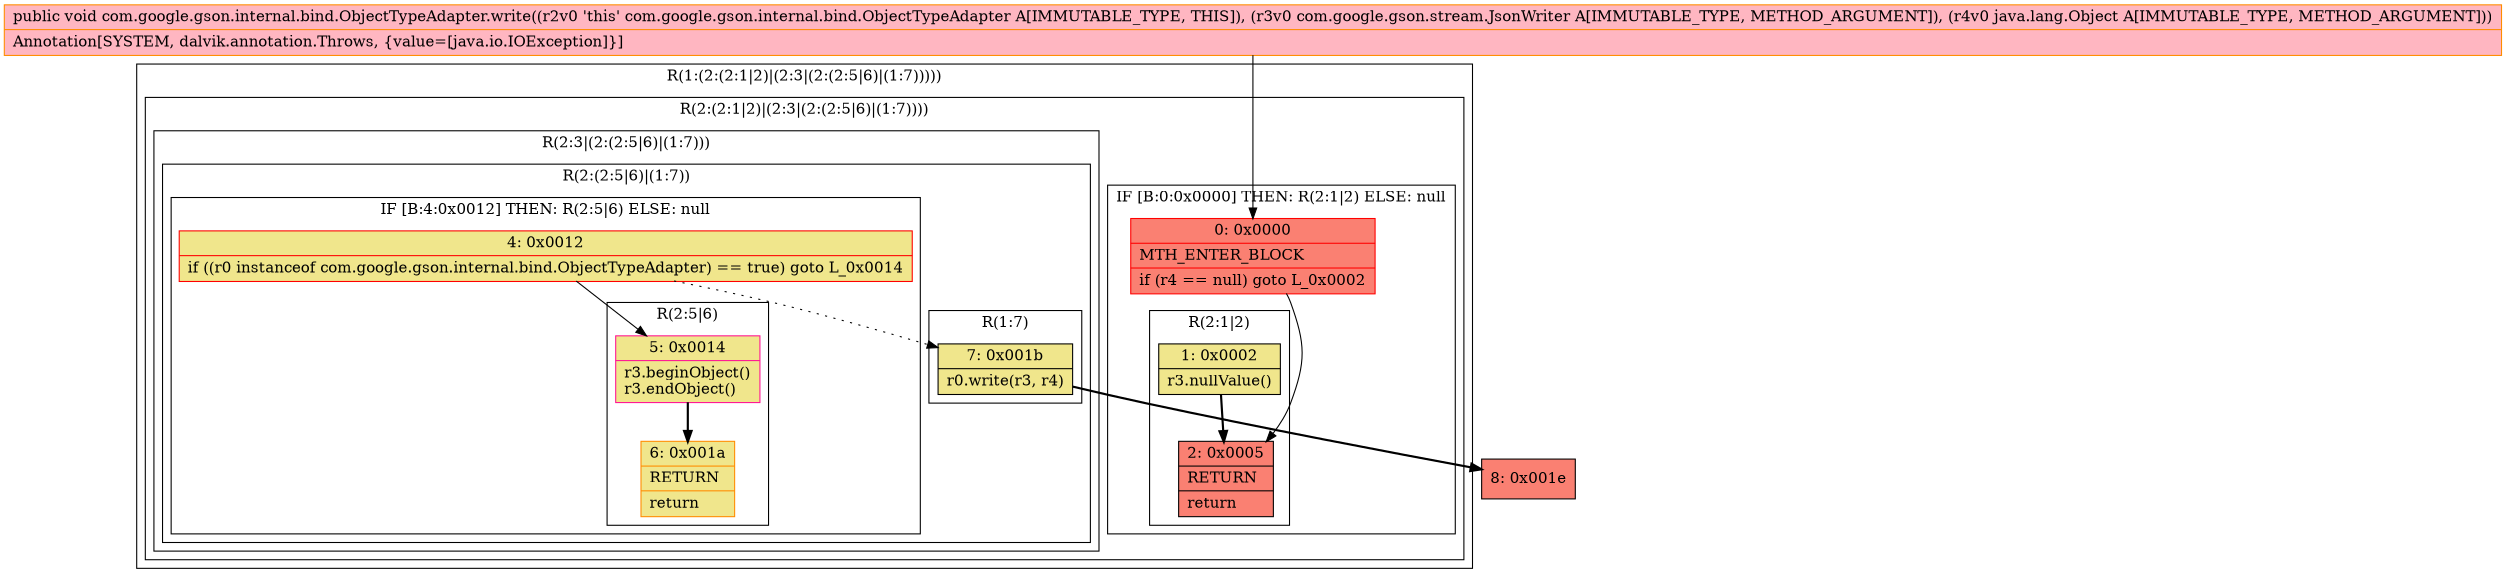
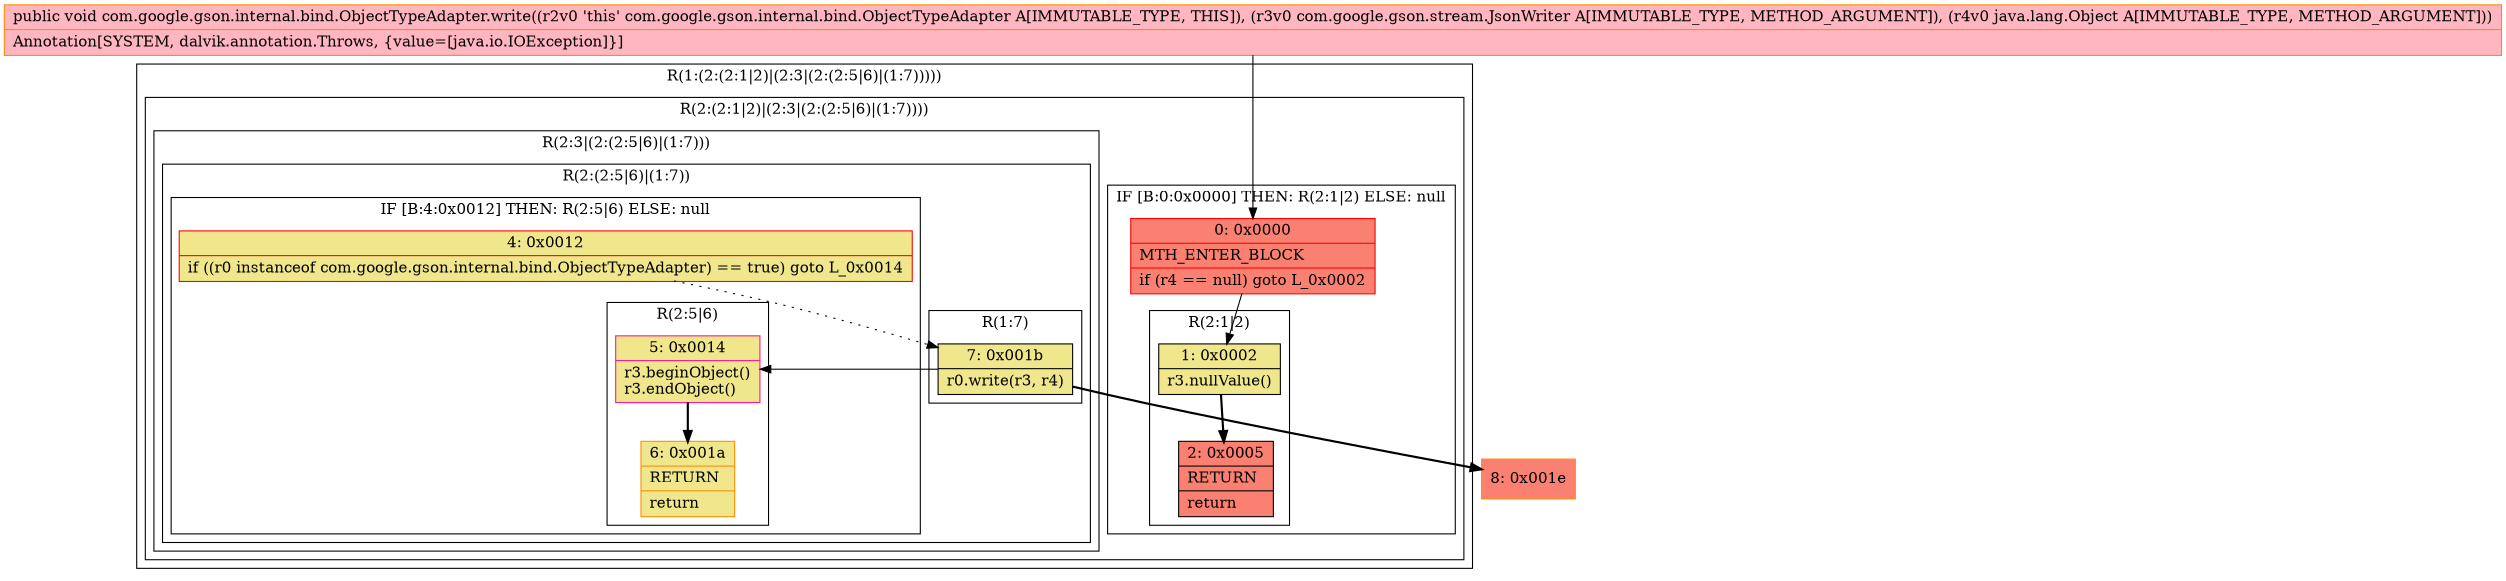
edge "4: 0x0012" -> "5: 0x0014": now "7: 0x001b" -> "5: 0x0014"
edge "0: 0x0000" -> "2: 0x0005": now "0: 0x0000" -> "1: 0x0002"
node "8: 0x001e": color black -> darkorange
